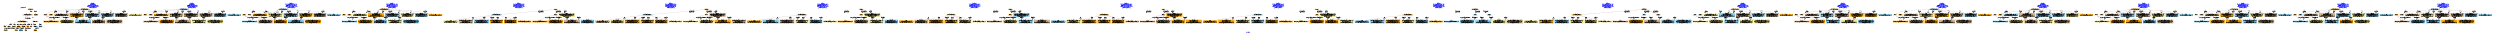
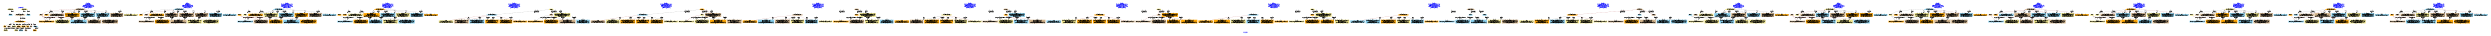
node "image_url": fillcolor orange -> skyblue
edge "EuropeanaAggregation1" -> "WebResource2": removed, label "hasView"
